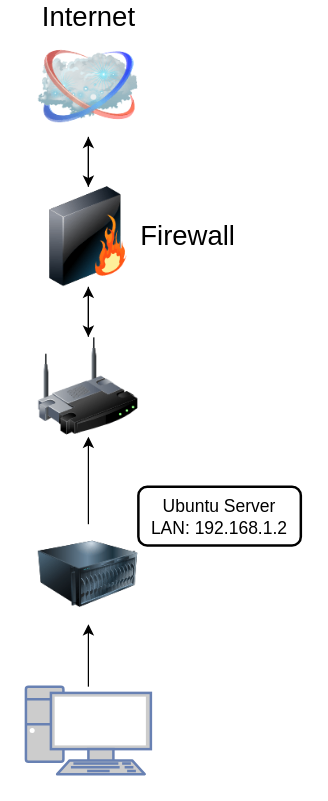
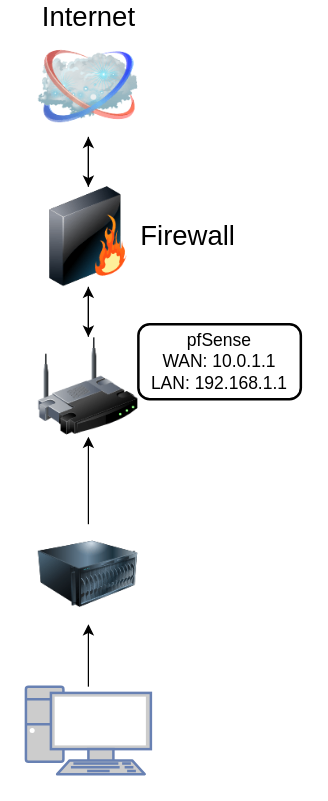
node "pfSense WAN: 10.0.1.1 LAN: 192.168.1.1": added
node "Ubuntu Server LAN: 192.168.1.2": removed
